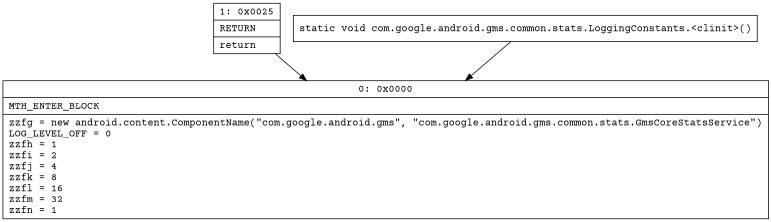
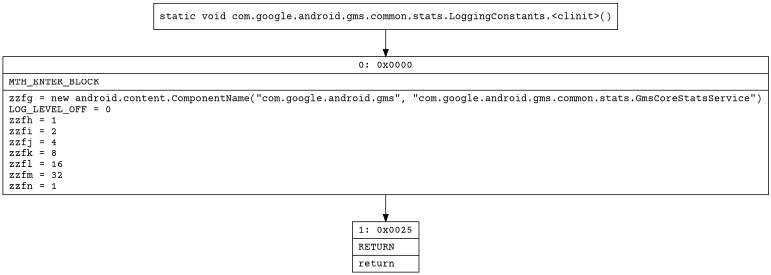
edge "1: 0x0025" -> "0: 0x0000": reversed
